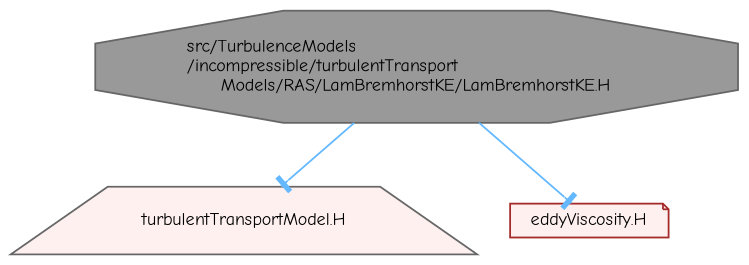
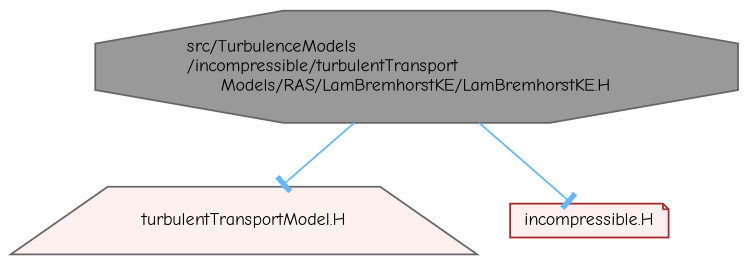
node "eddyViscosity.H": label "eddyViscosity.H" -> "incompressible.H"
